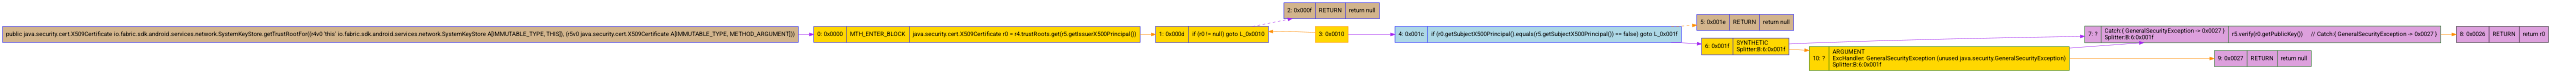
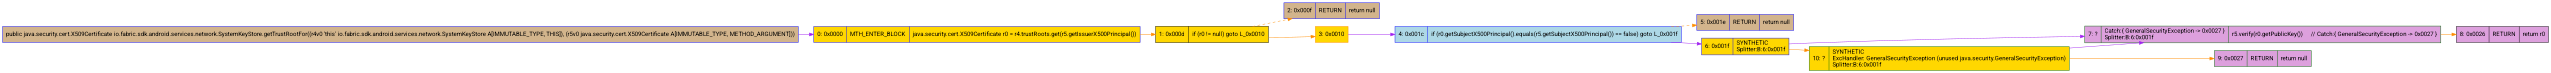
edge "1: 0x000d" -> "2: 0x000f": color purple -> darkorange
edge "3: 0x0010" -> "1: 0x000d": reversed
node "1: 0x000d": color blue -> black
node "10: ?": text "ARGUMENT" -> "SYNTHETIC"
